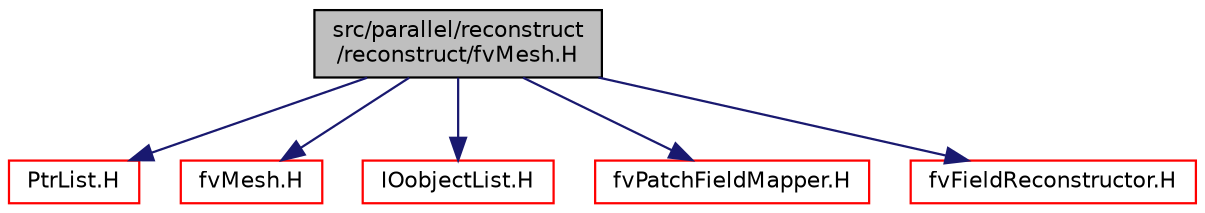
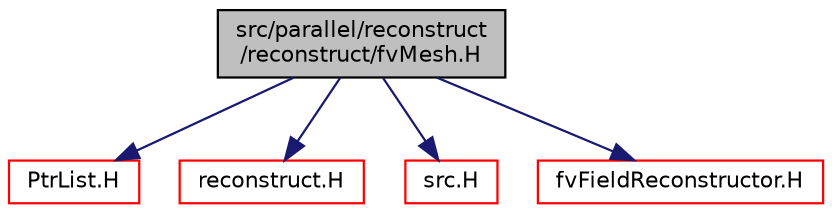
node "fvMesh.H": label "fvMesh.H" -> "reconstruct.H"
node "IOobjectList.H": removed
node "fvPatchFieldMapper.H": label "fvPatchFieldMapper.H" -> "src.H"
